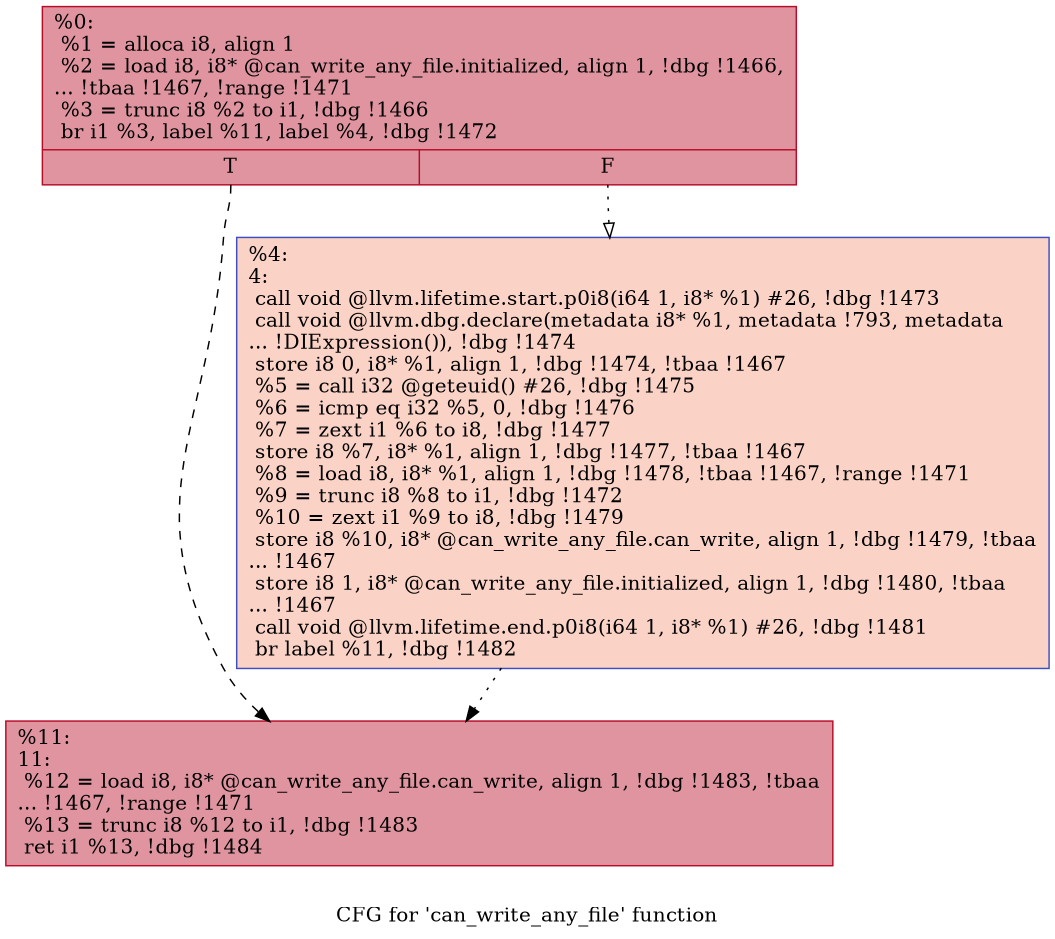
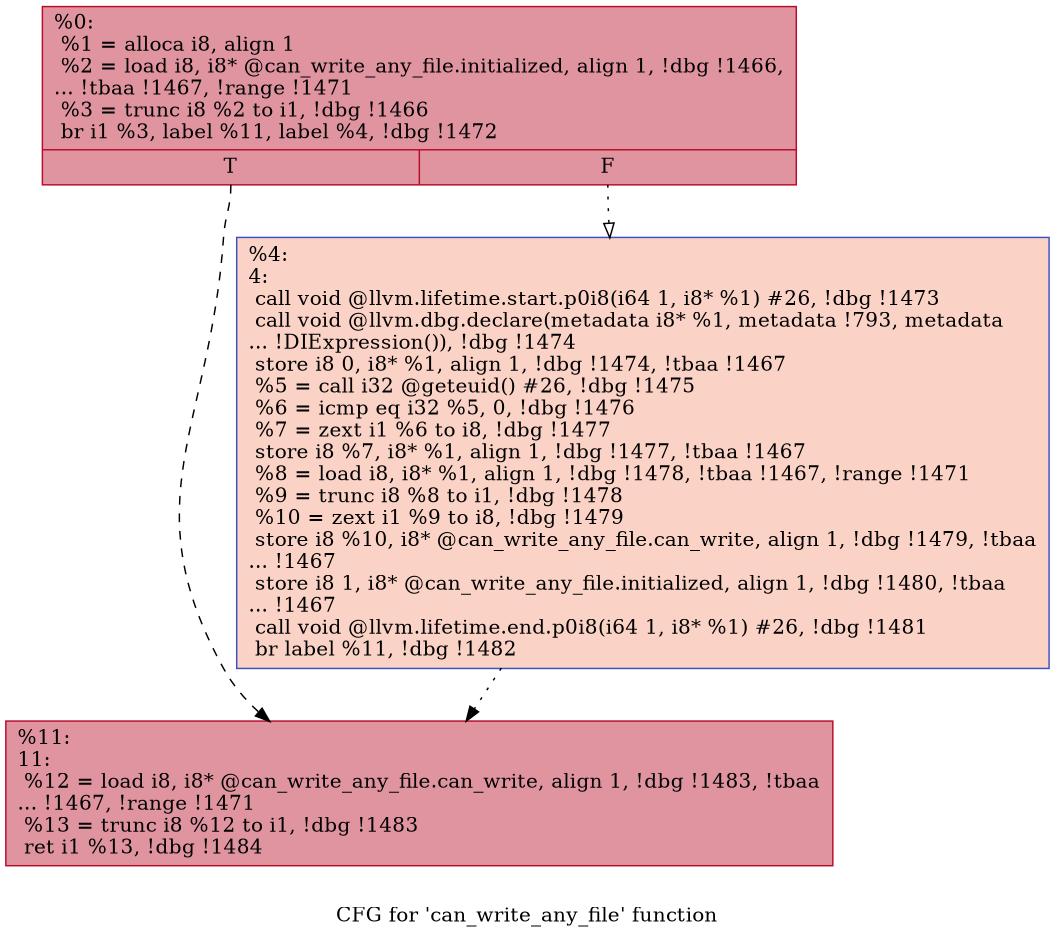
node "%4:": text "%9 = trunc i8 %8 to i1, !dbg !1472" -> "%9 = trunc i8 %8 to i1, !dbg !1478"
